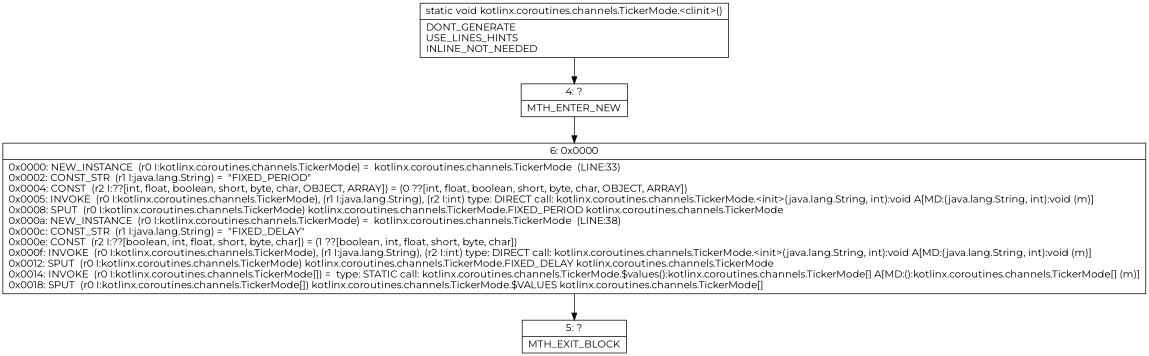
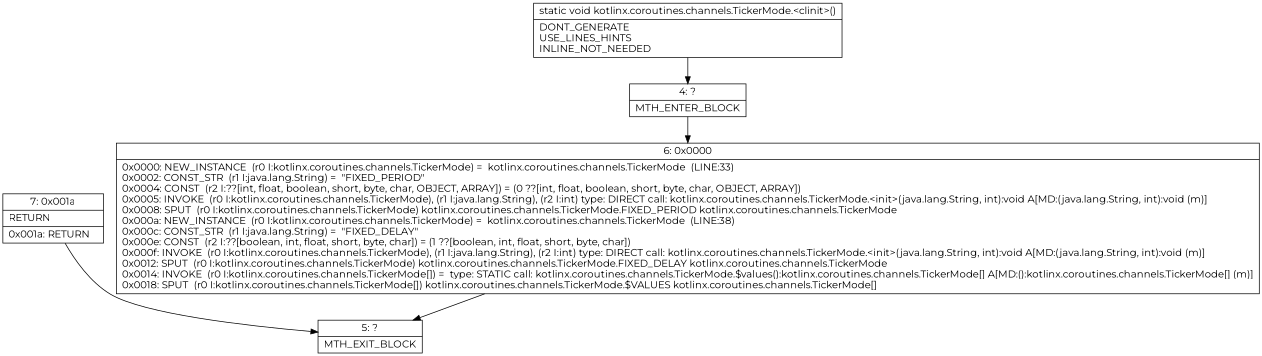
node "4: ?": text "MTH_ENTER_NEW" -> "MTH_ENTER_BLOCK"
node "7: 0x001a": added
